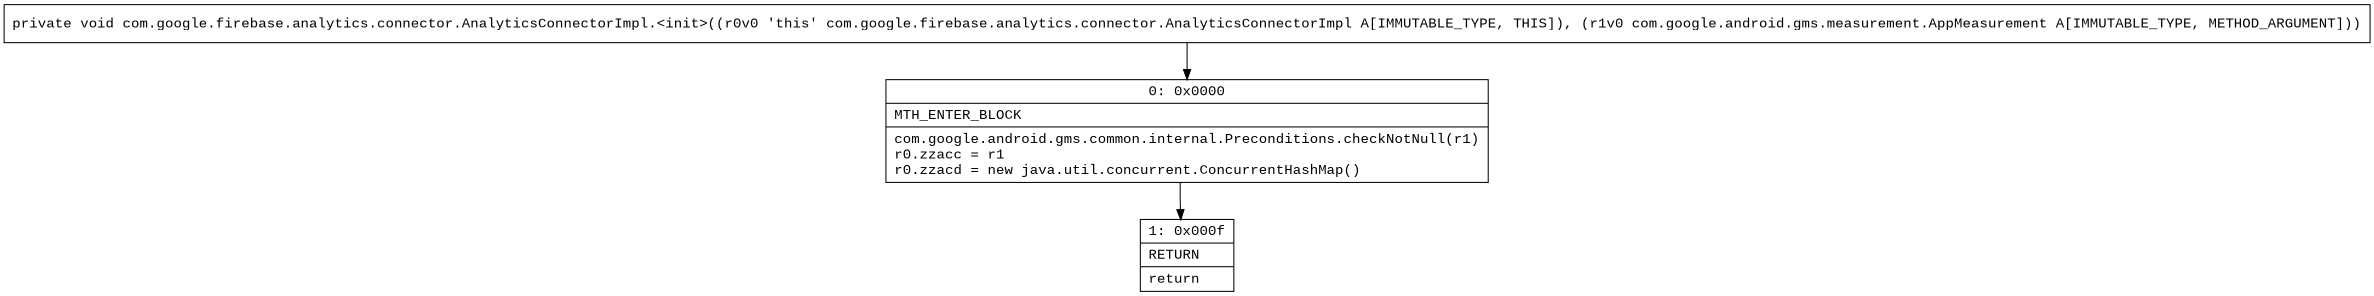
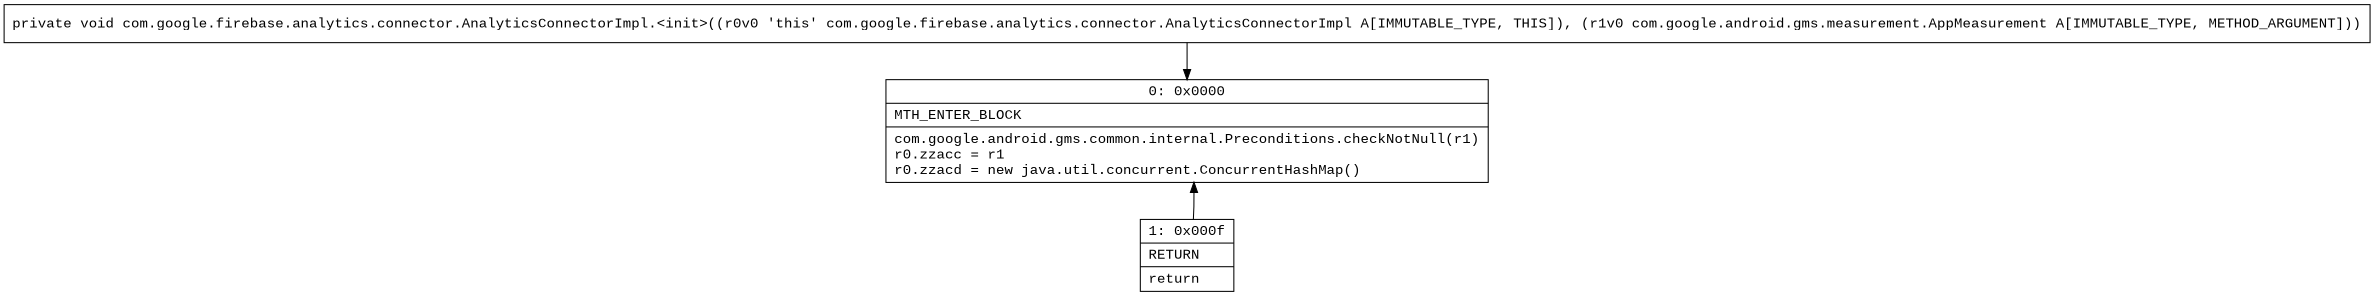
edge "0: 0x0000" -> "1: 0x000f": reversed
